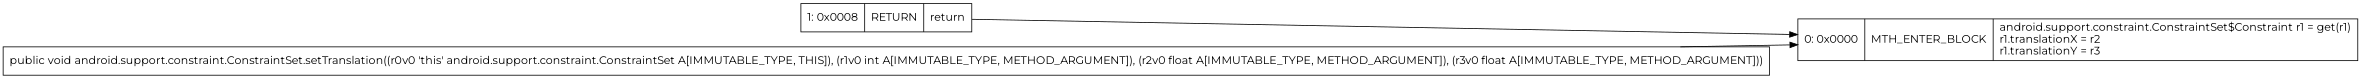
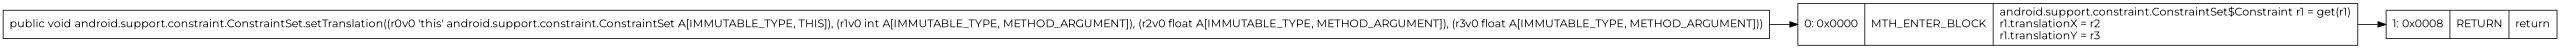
edge "1: 0x0008" -> "0: 0x0000": reversed
